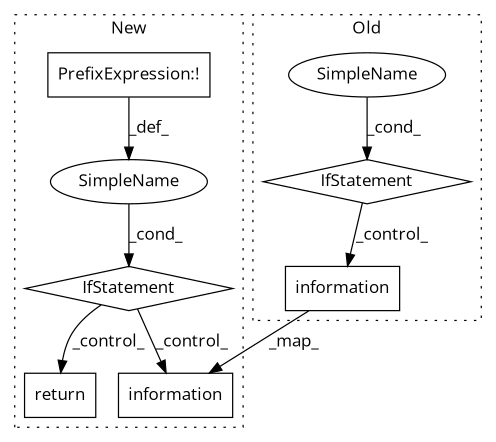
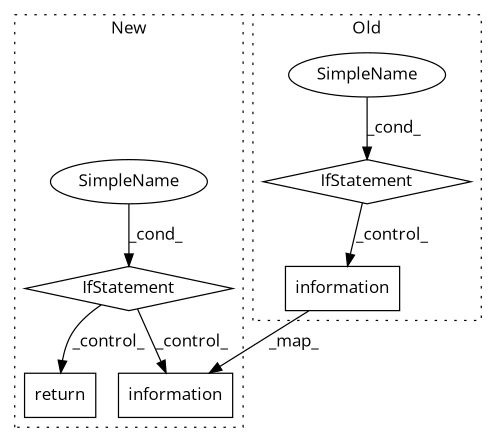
node "PrefixExpression:!": removed
